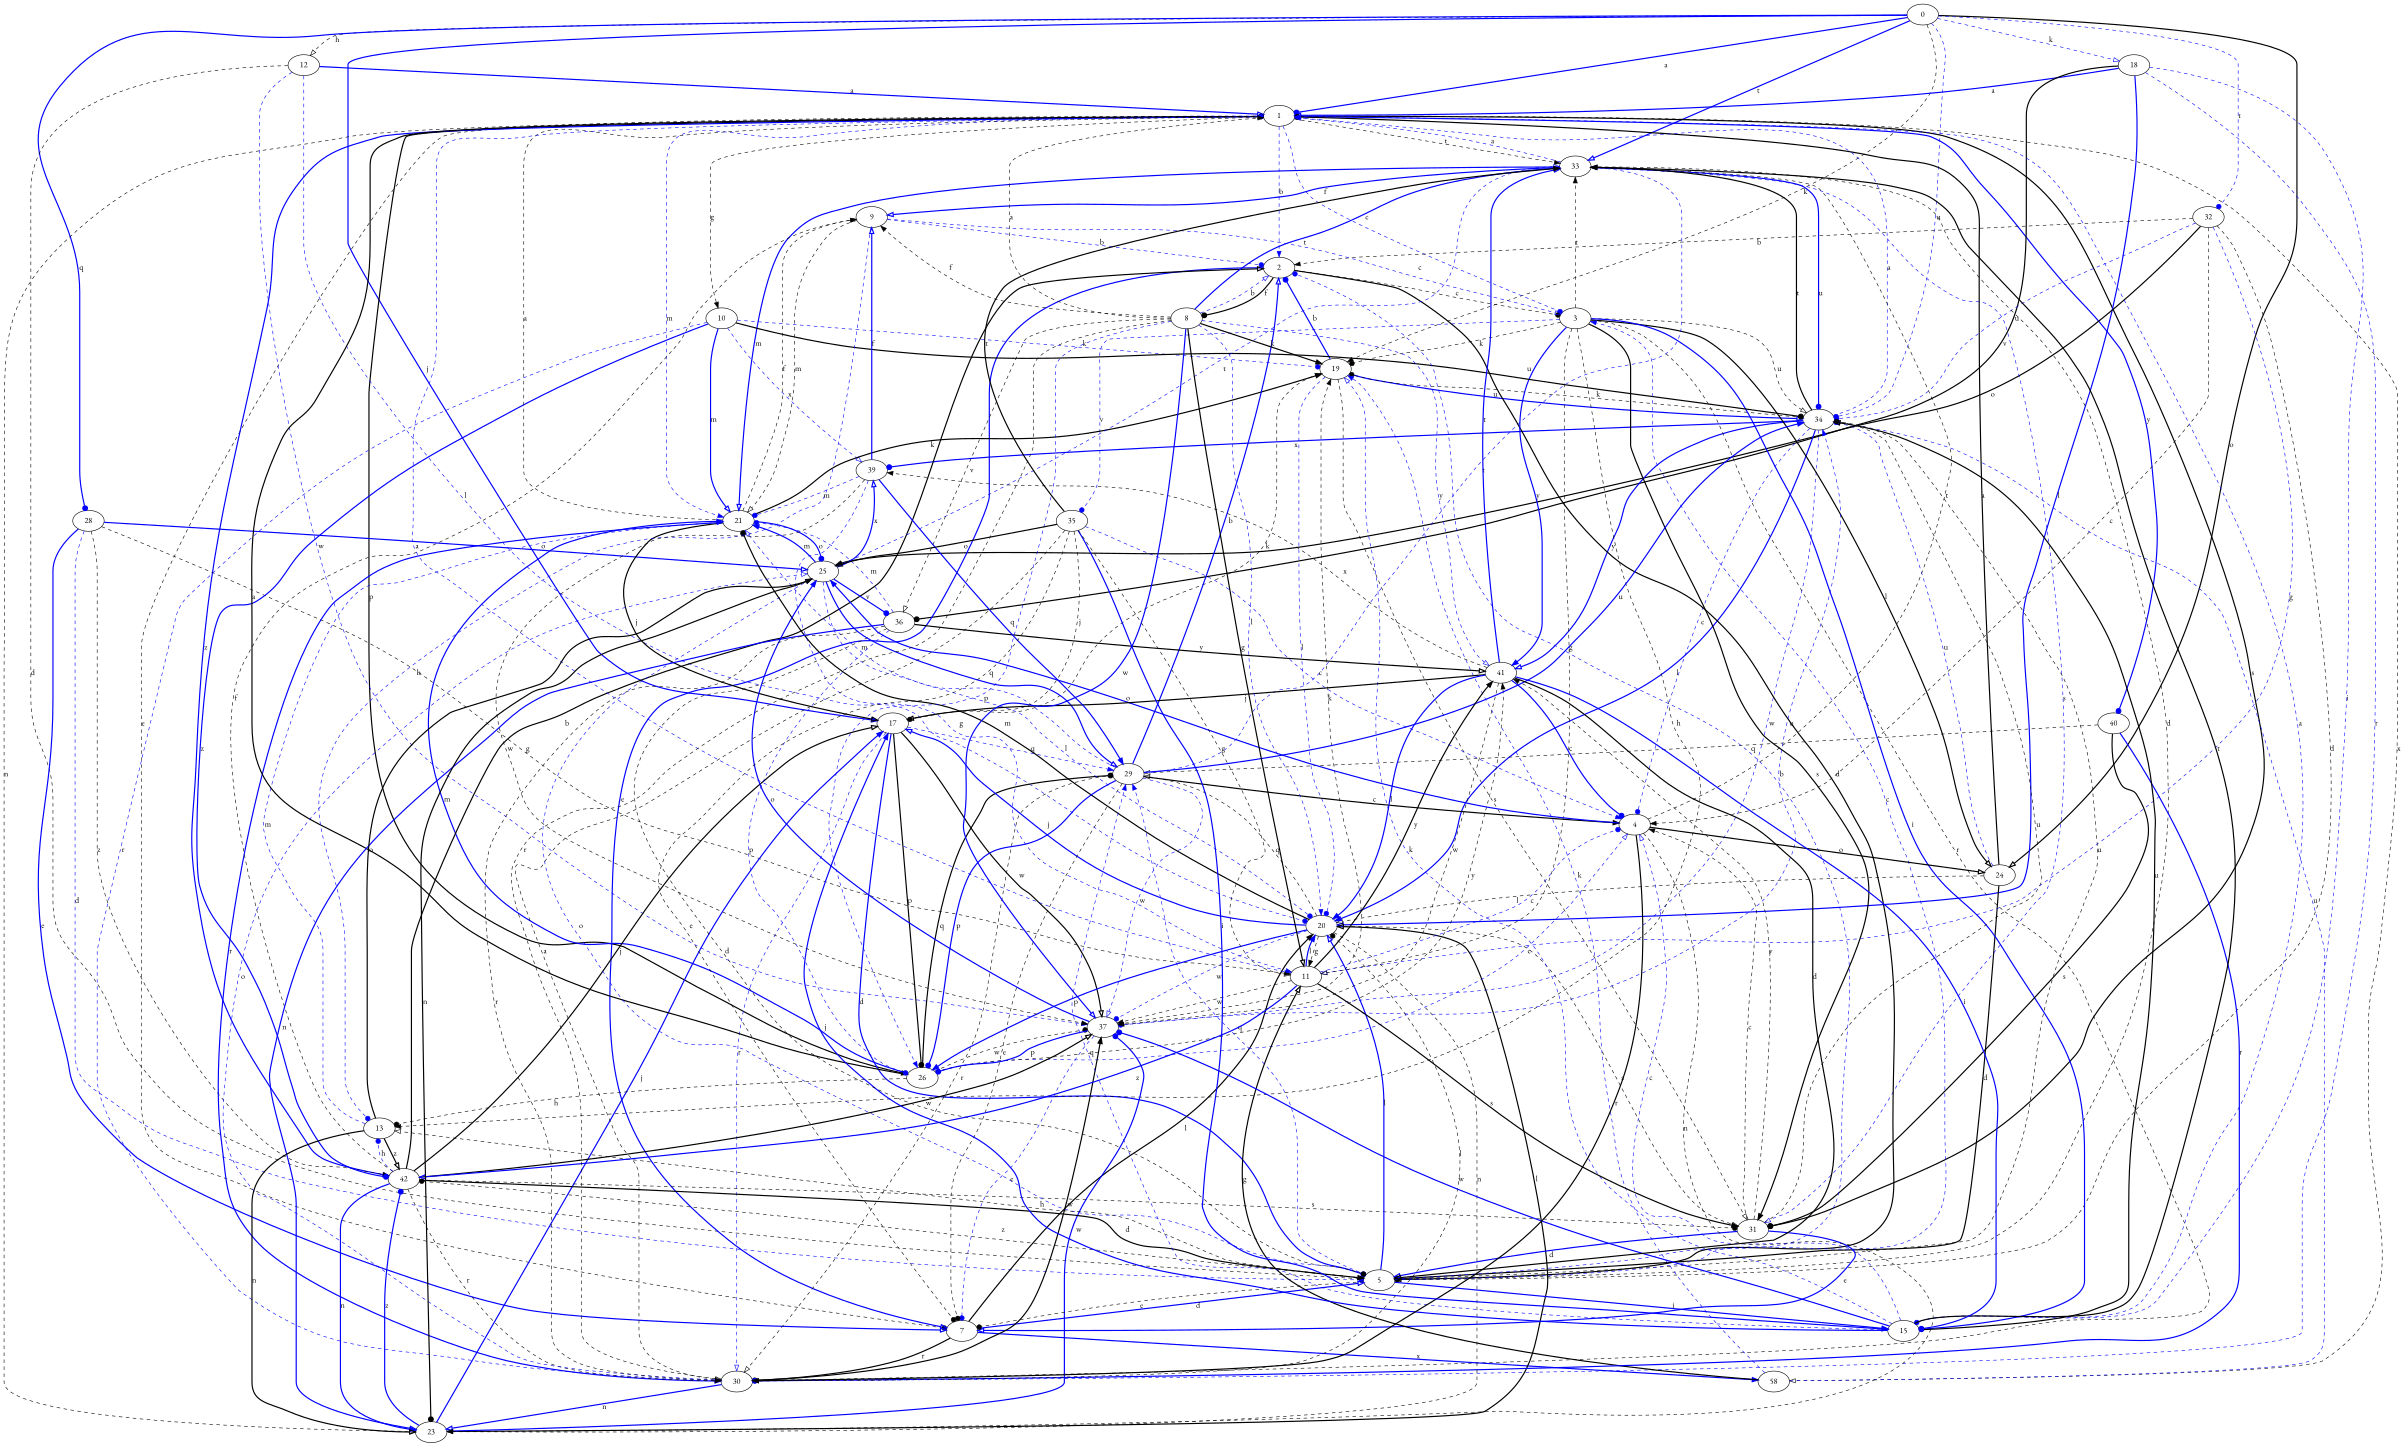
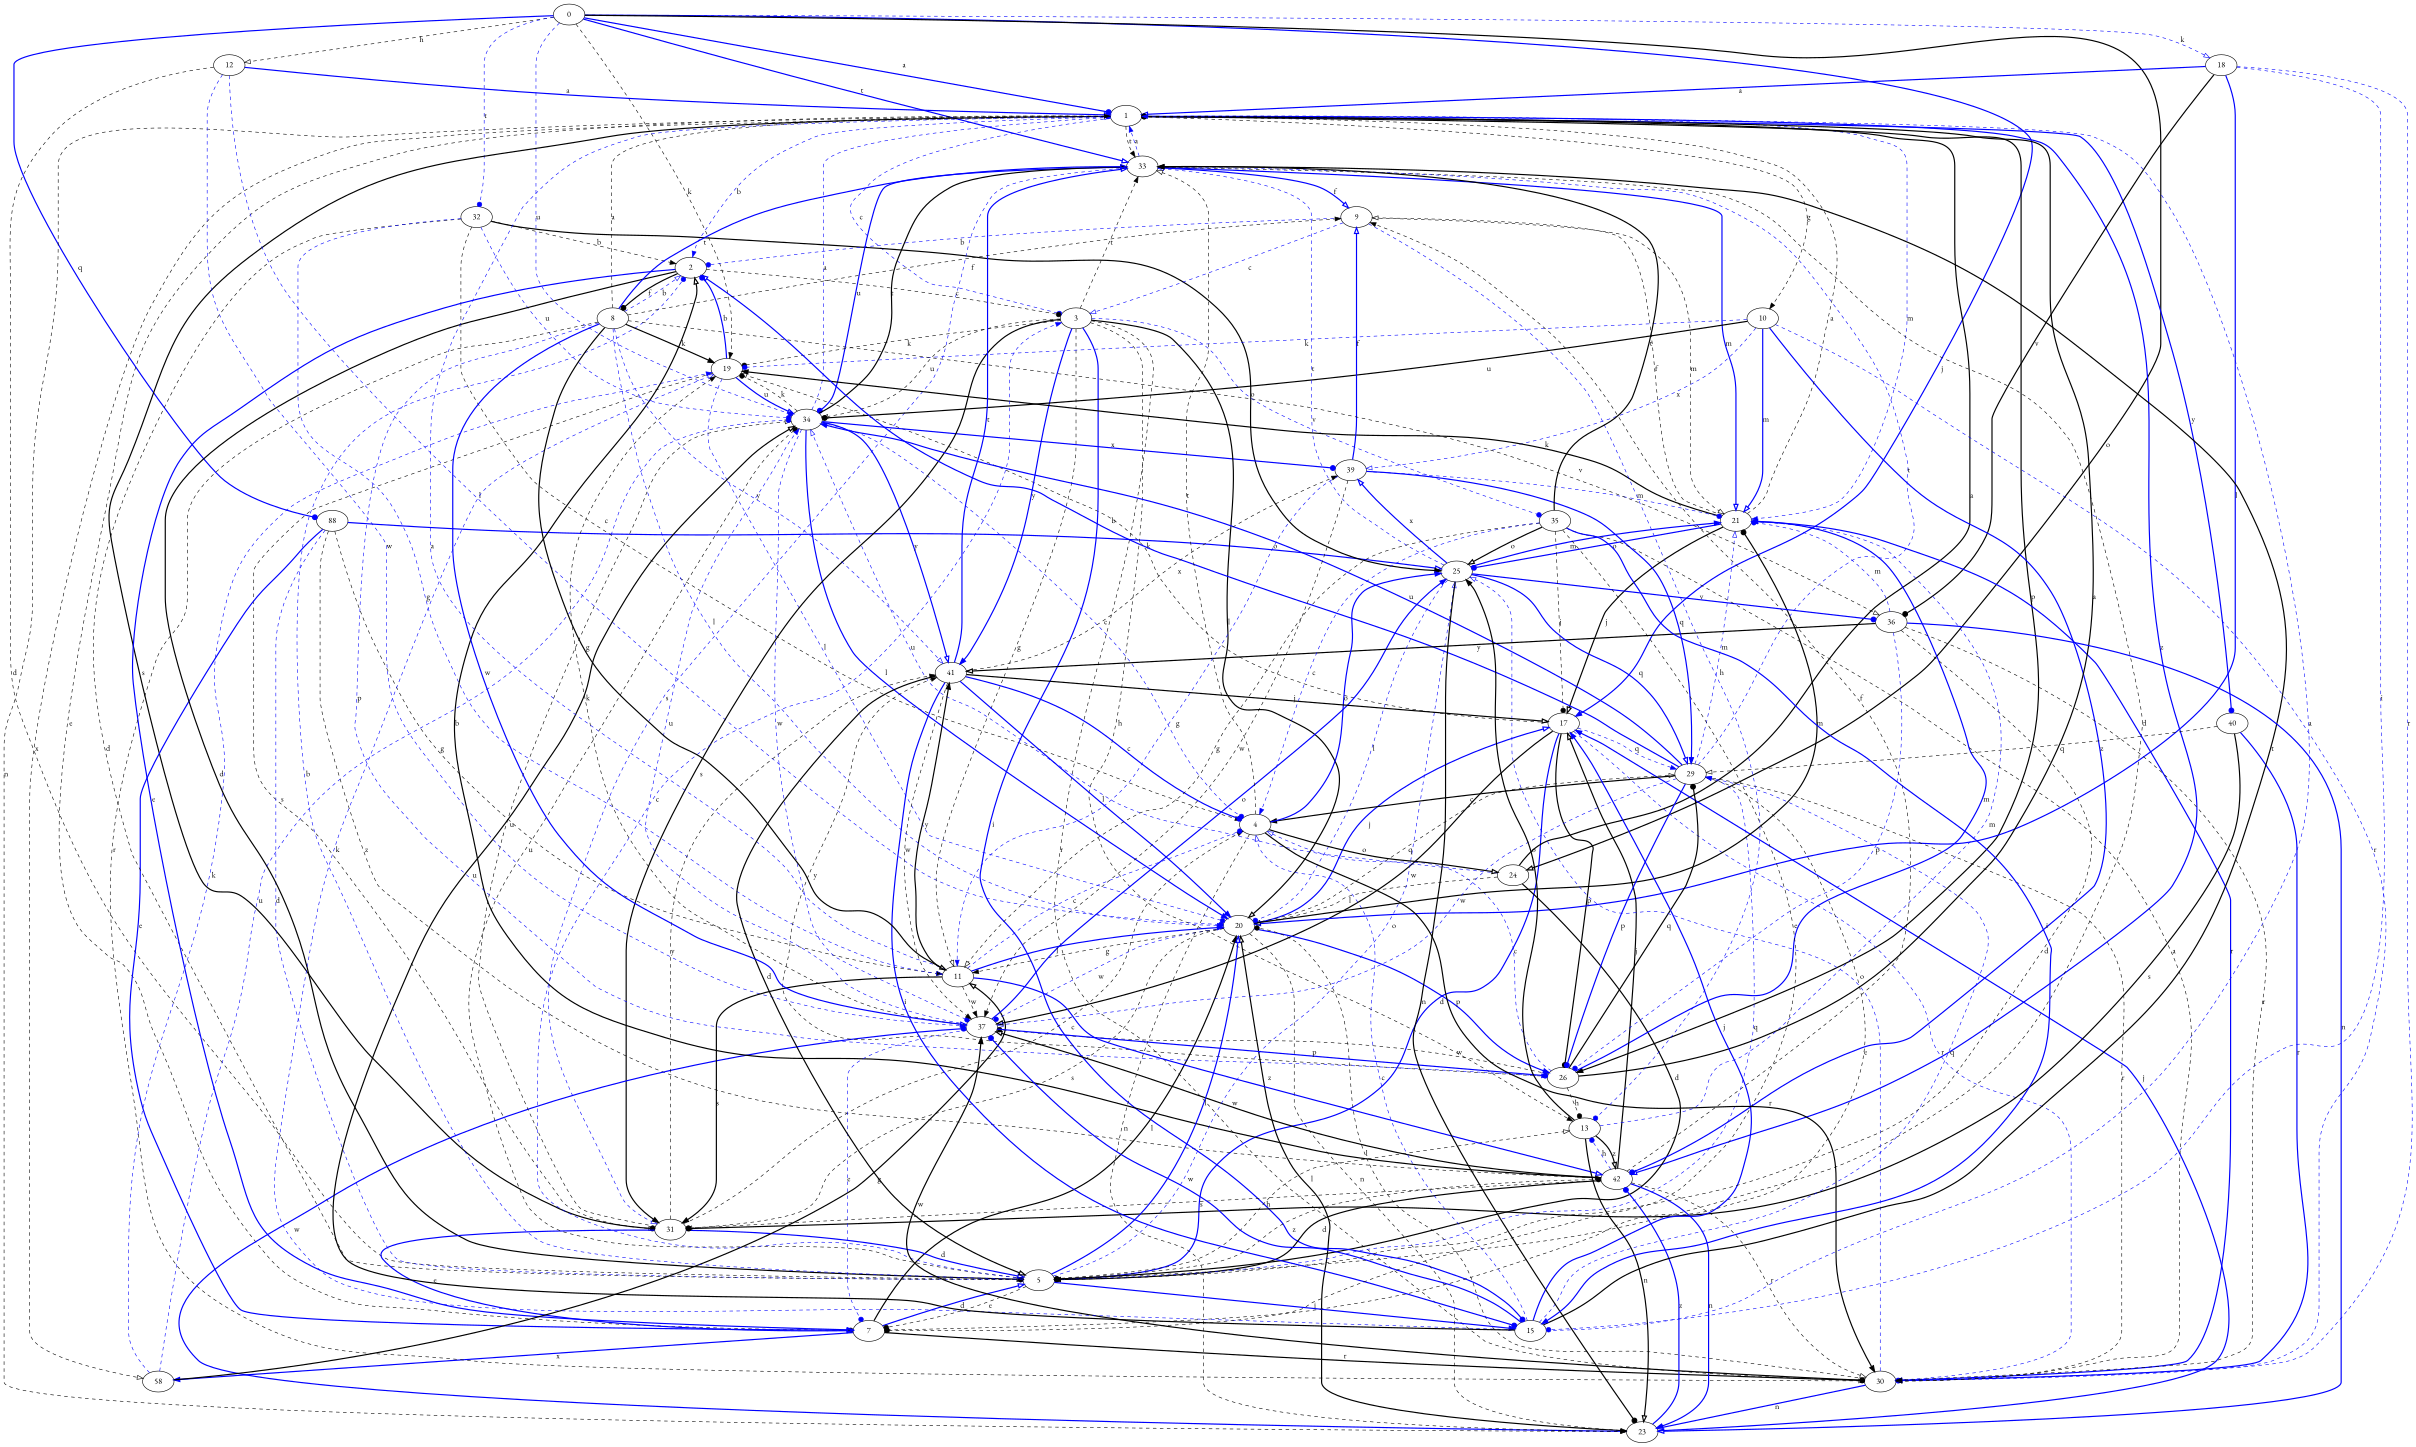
node "28": label "28" -> "88"
edge "3" -> "24": now "3" -> "20"
